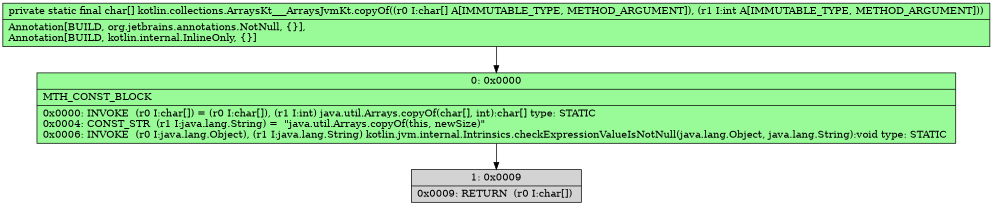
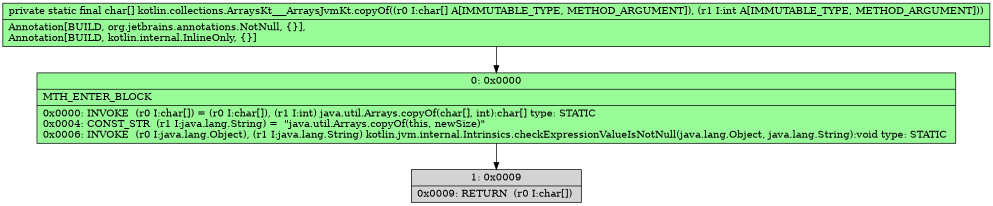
node "0: 0x0000": text "MTH_CONST_BLOCK" -> "MTH_ENTER_BLOCK"
